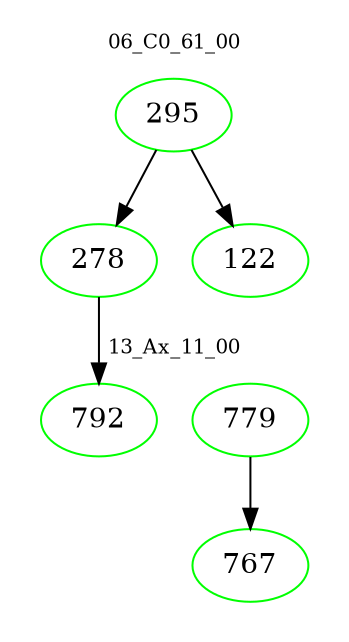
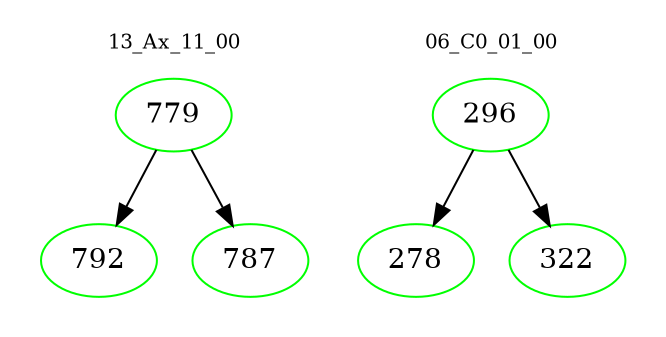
cluster "06_C0_61_00": label "06_C0_61_00" -> "06_C0_01_00"
node "295": label "295" -> "296"
node "122": label "122" -> "322"
edge "278" -> "792": now "779" -> "792"
node "767": label "767" -> "787"
